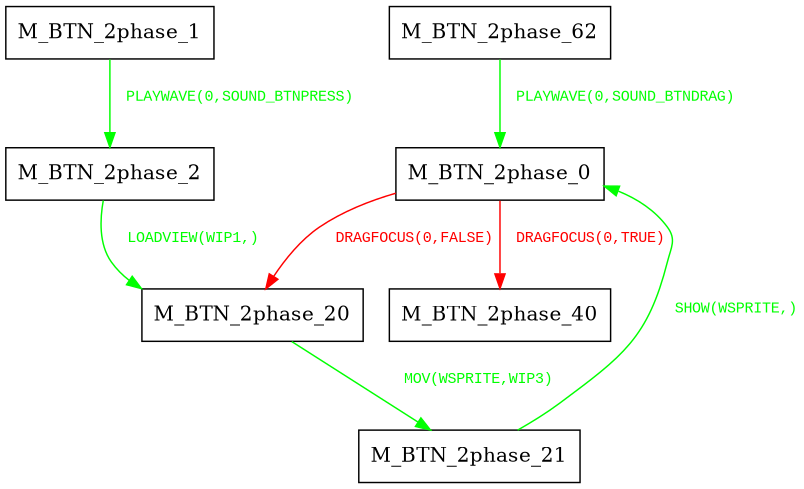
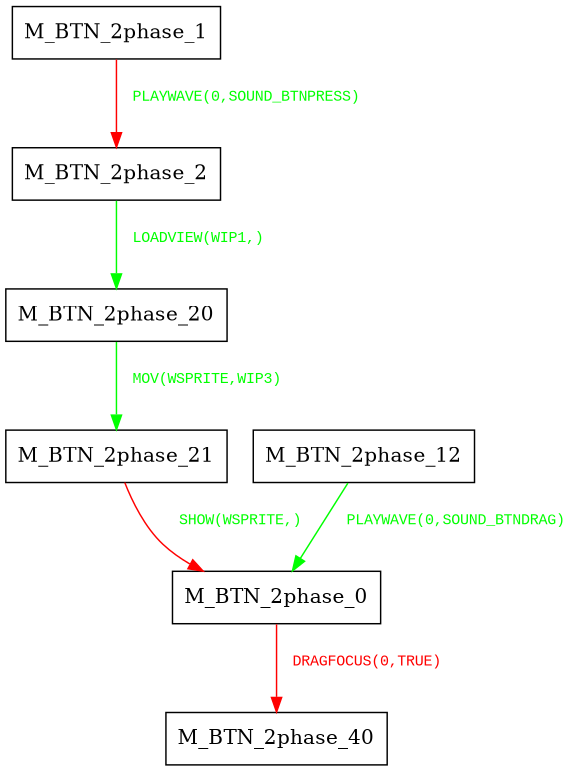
node "M_BTN_2phase_62": label "M_BTN_2phase_62" -> "M_BTN_2phase_12"
edge "M_BTN_2phase_1" -> "M_BTN_2phase_2": color green -> red
edge "M_BTN_2phase_0" -> "M_BTN_2phase_20": removed, label "DRAGFOCUS(0,FALSE)"
edge "M_BTN_2phase_21" -> "M_BTN_2phase_0": color green -> red
